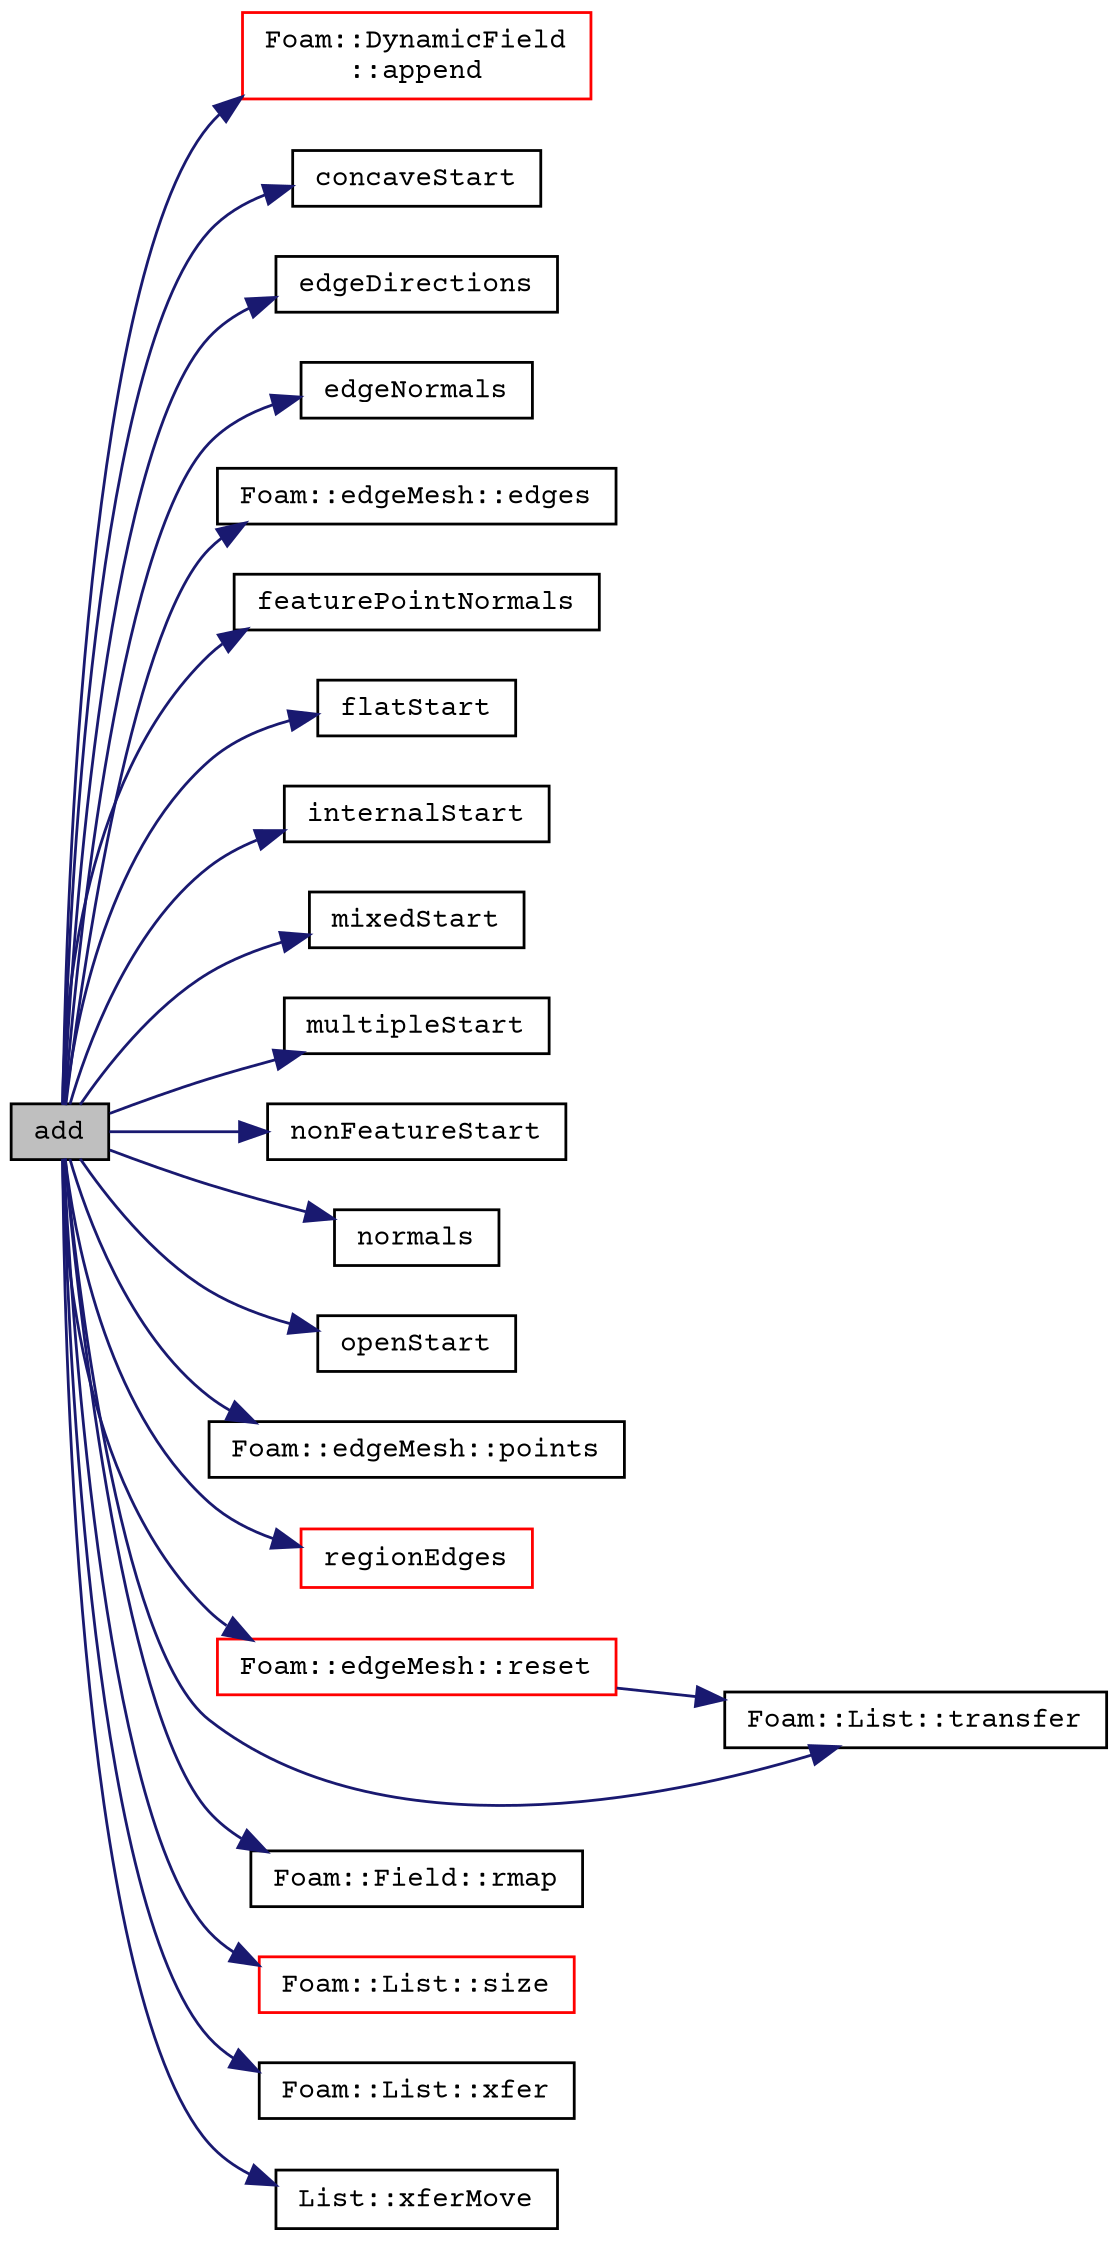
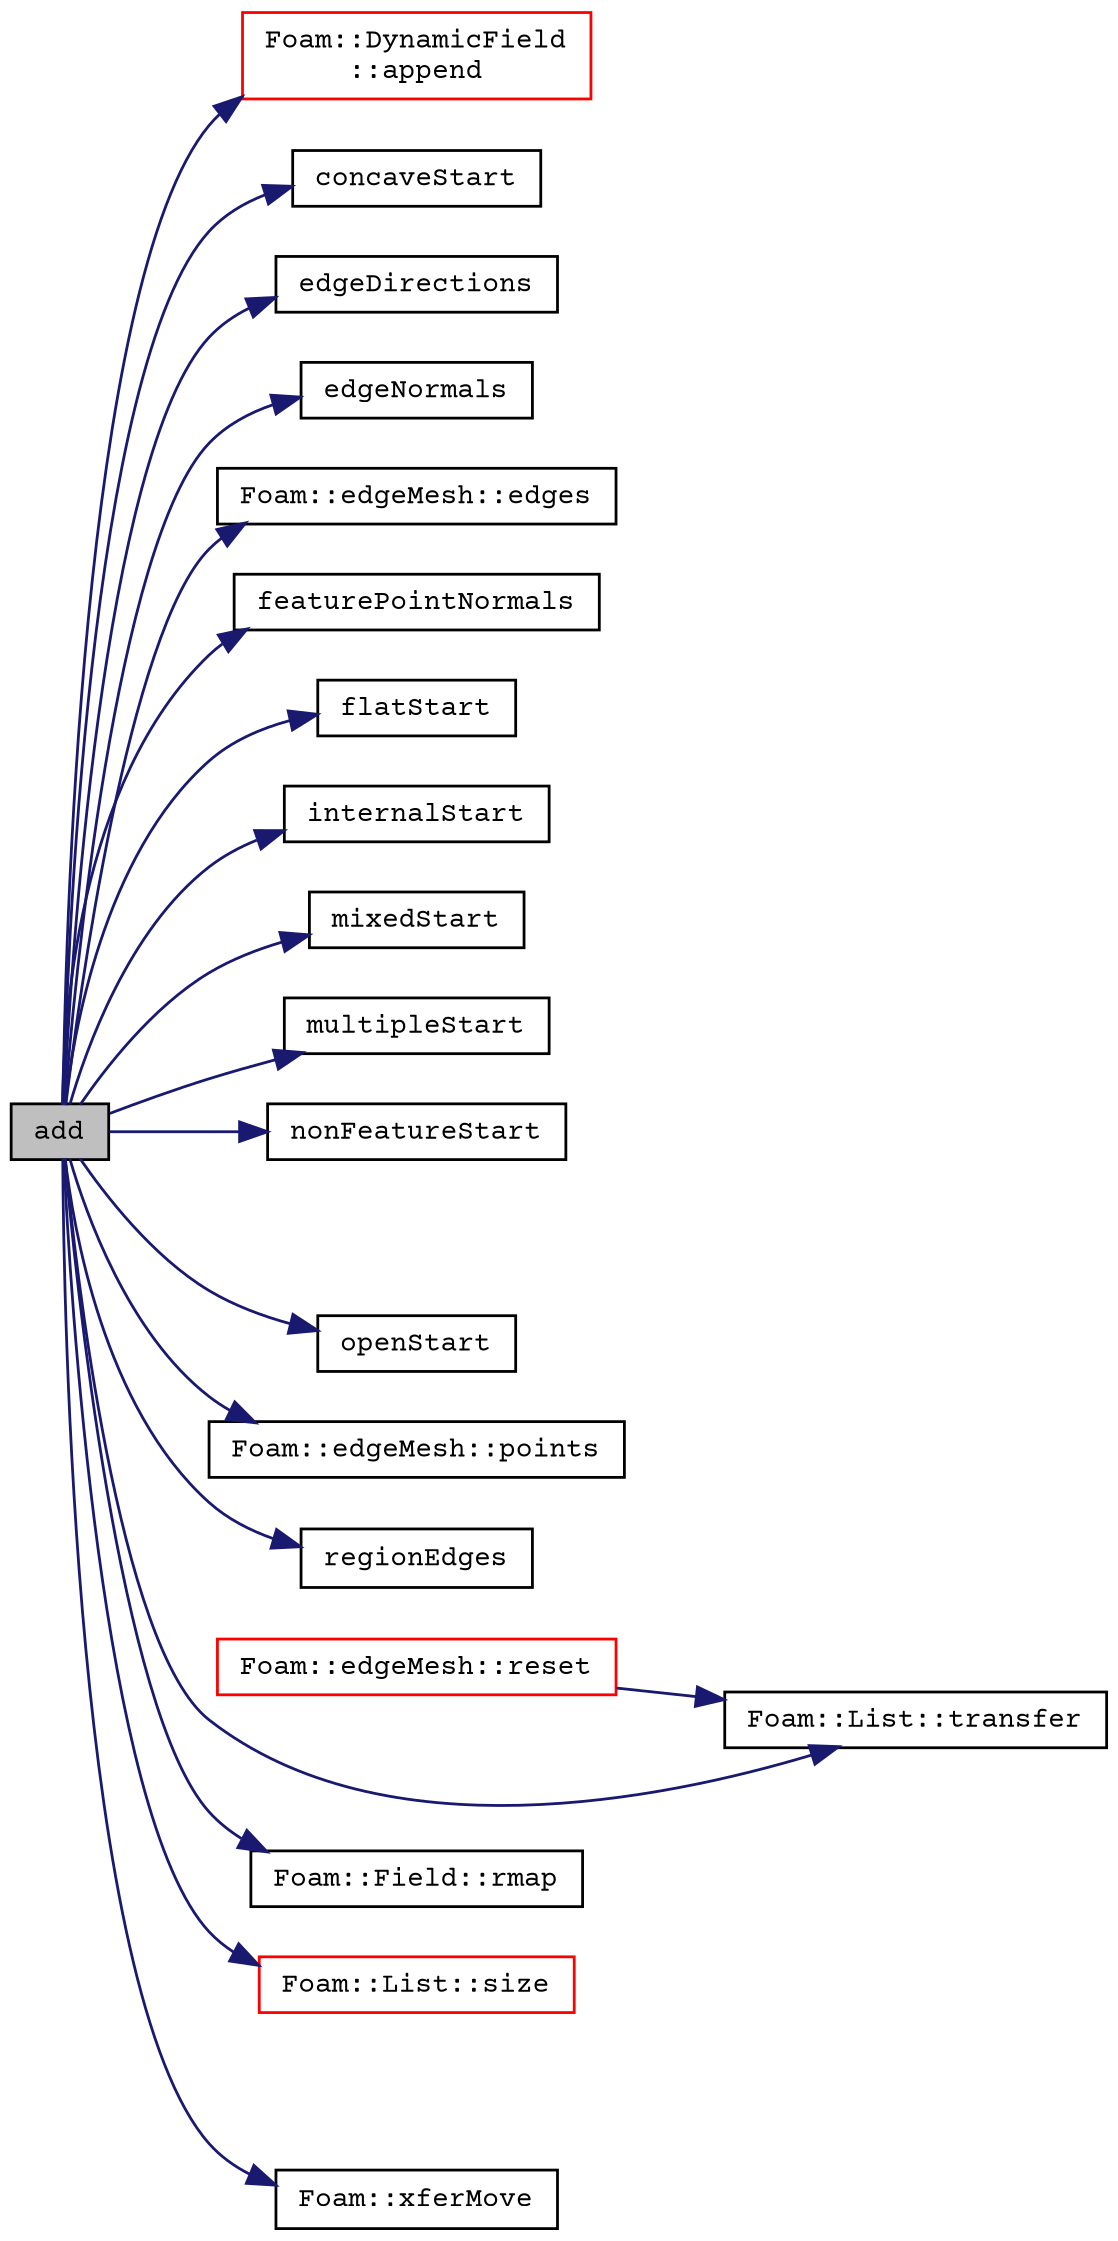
node "normals": removed
edge "add" -> "Foam::edgeMesh::reset": removed
node "regionEdges": color red -> black
node "Foam::List::xfer": removed
node "List::xferMove": label "List::xferMove" -> "Foam::xferMove"
